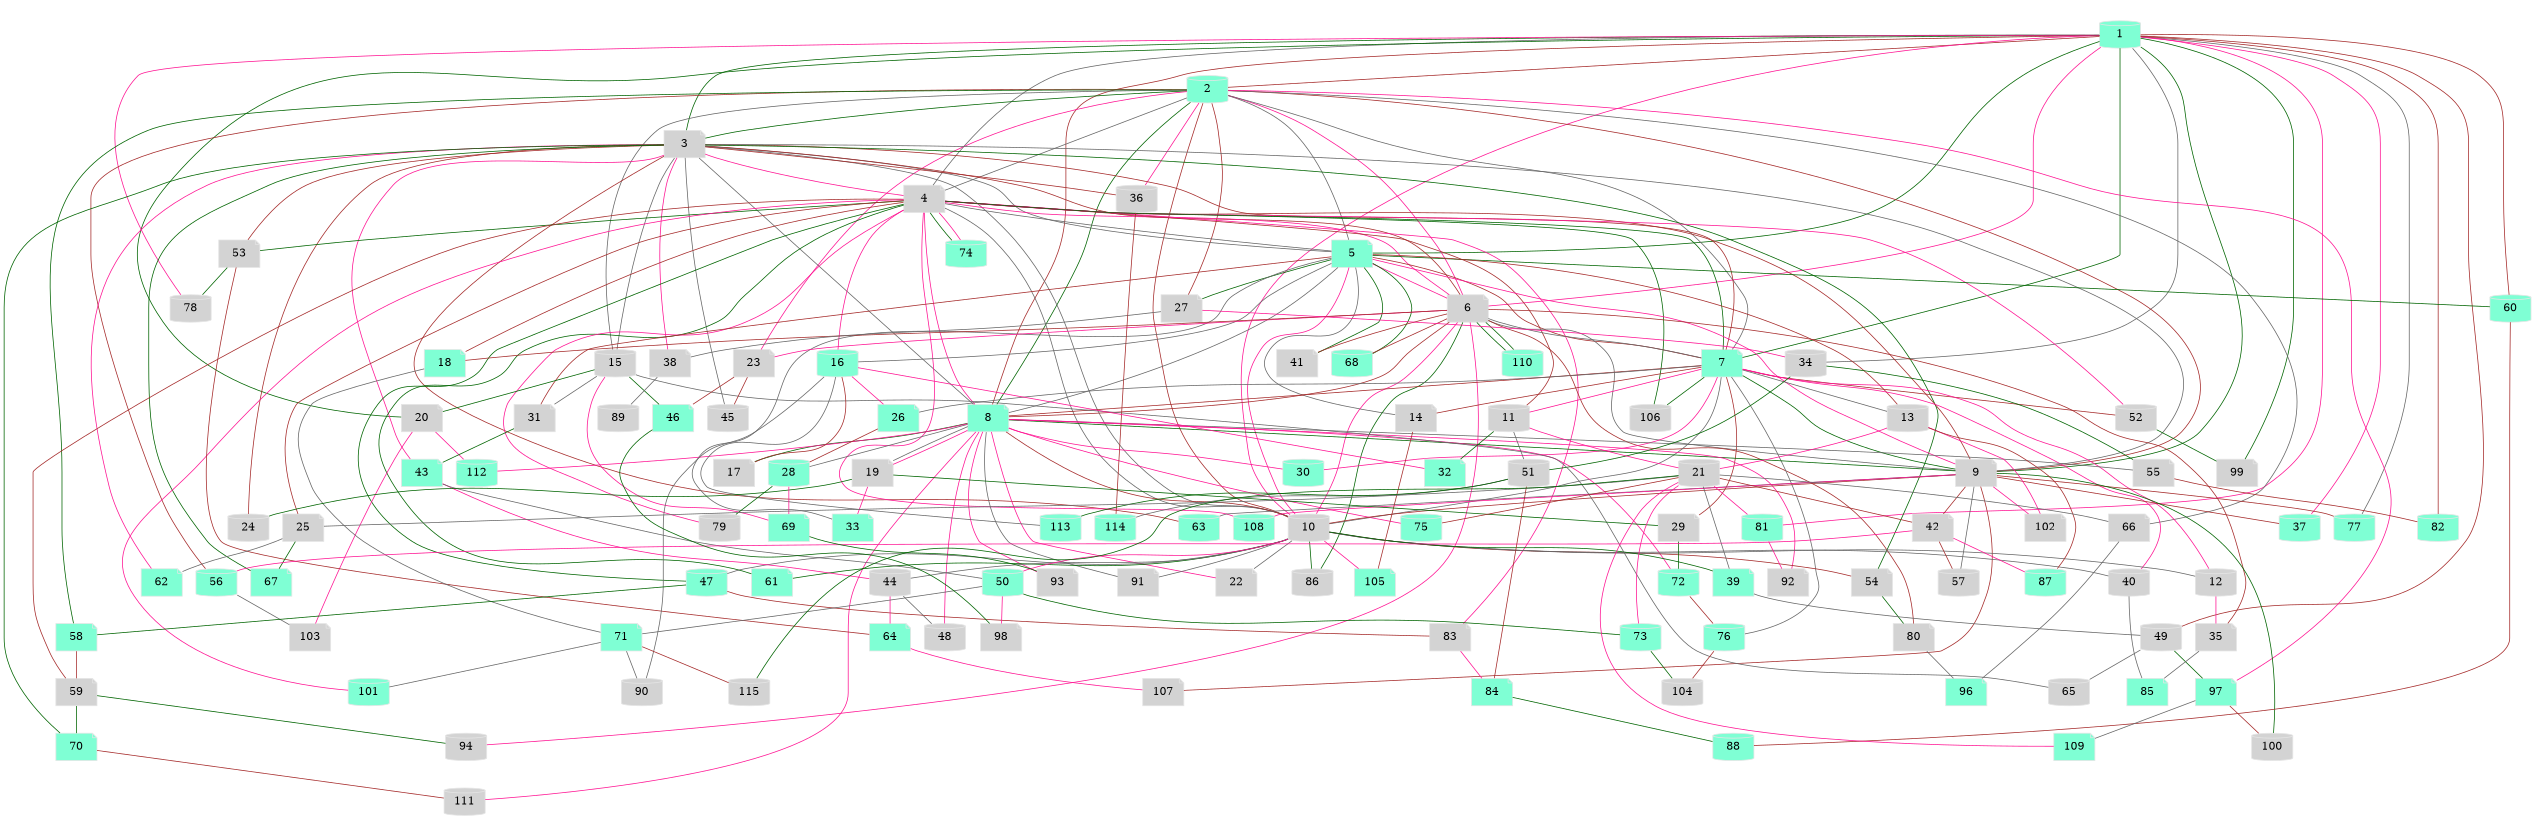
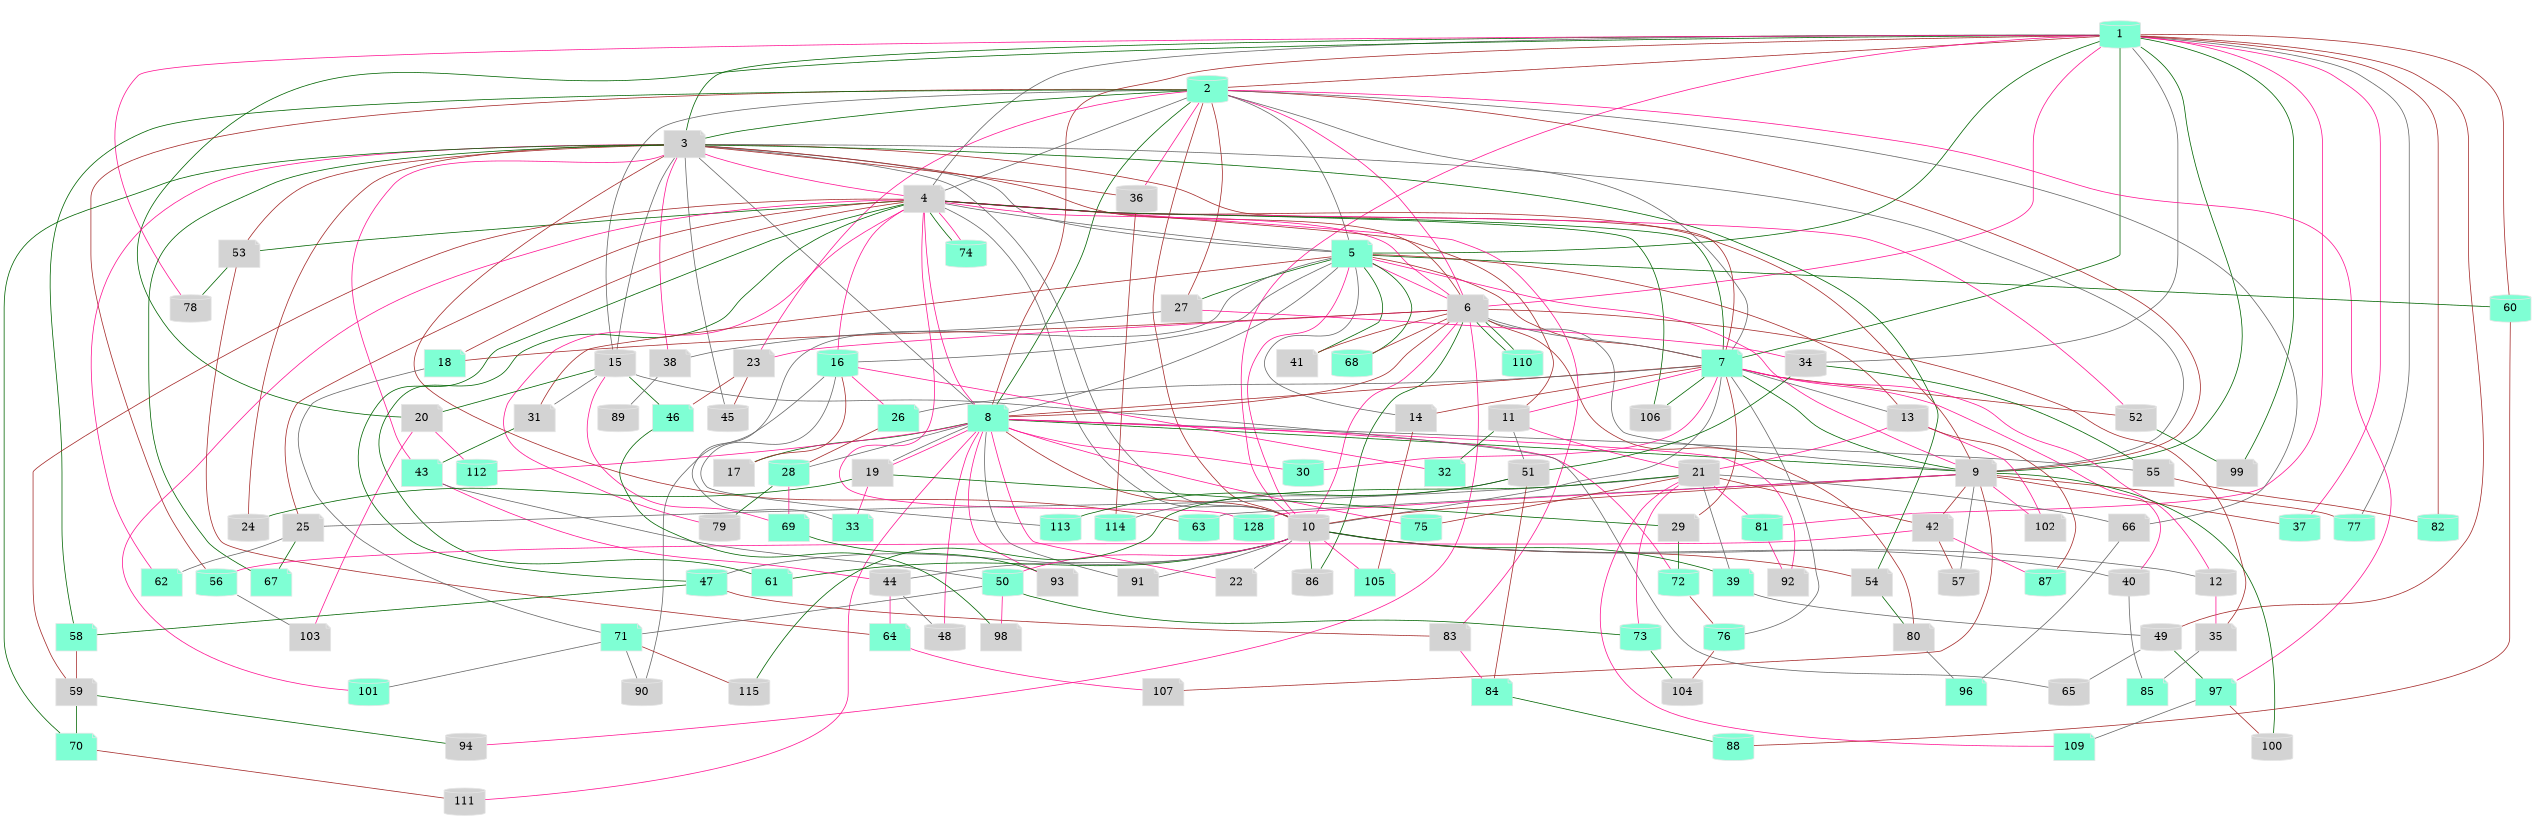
node "108": label "108" -> "128"
